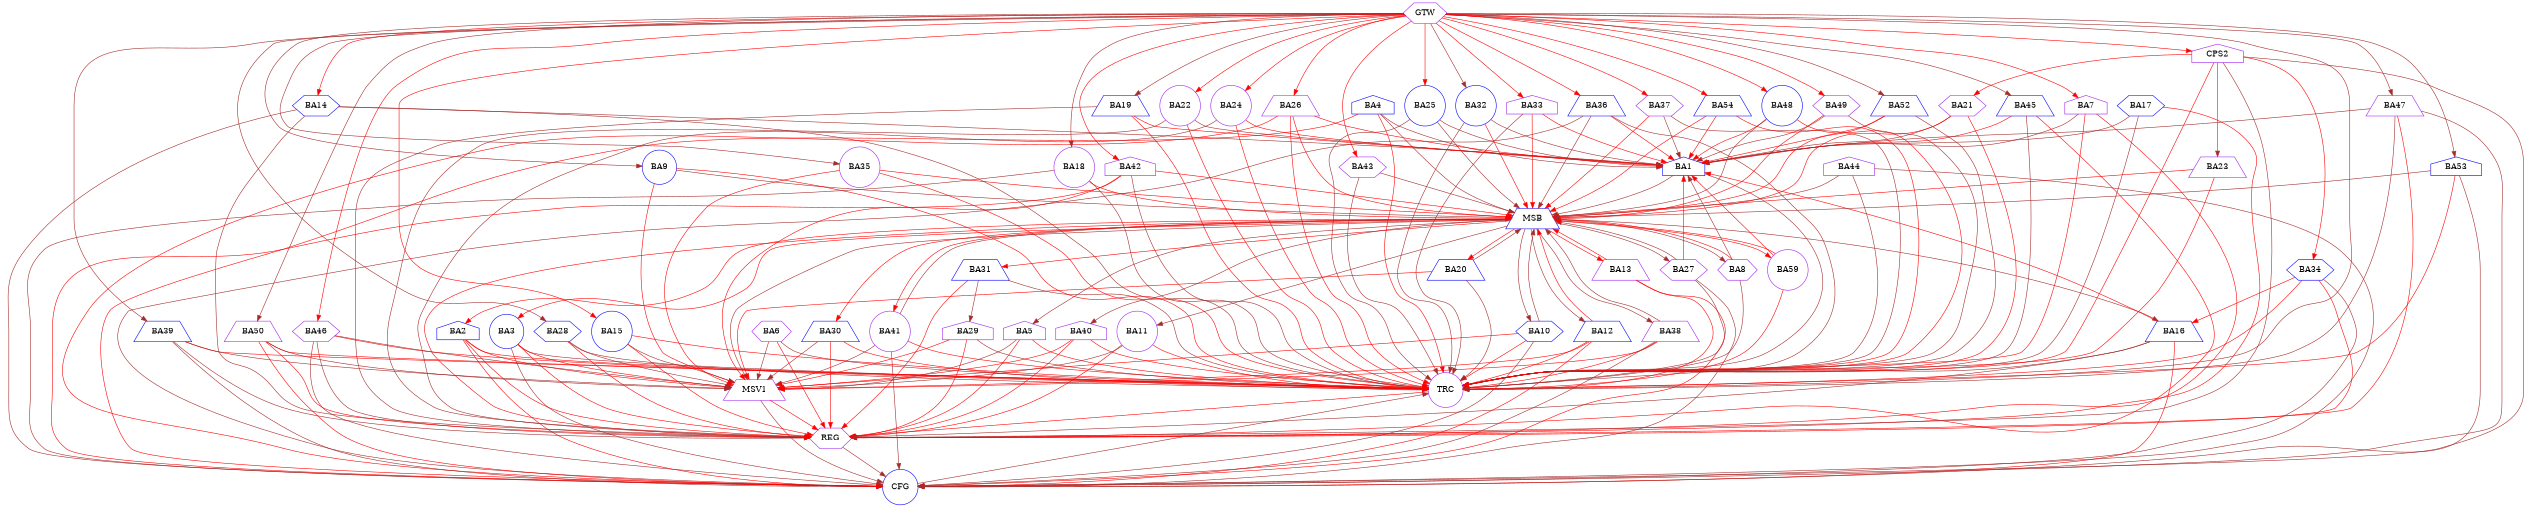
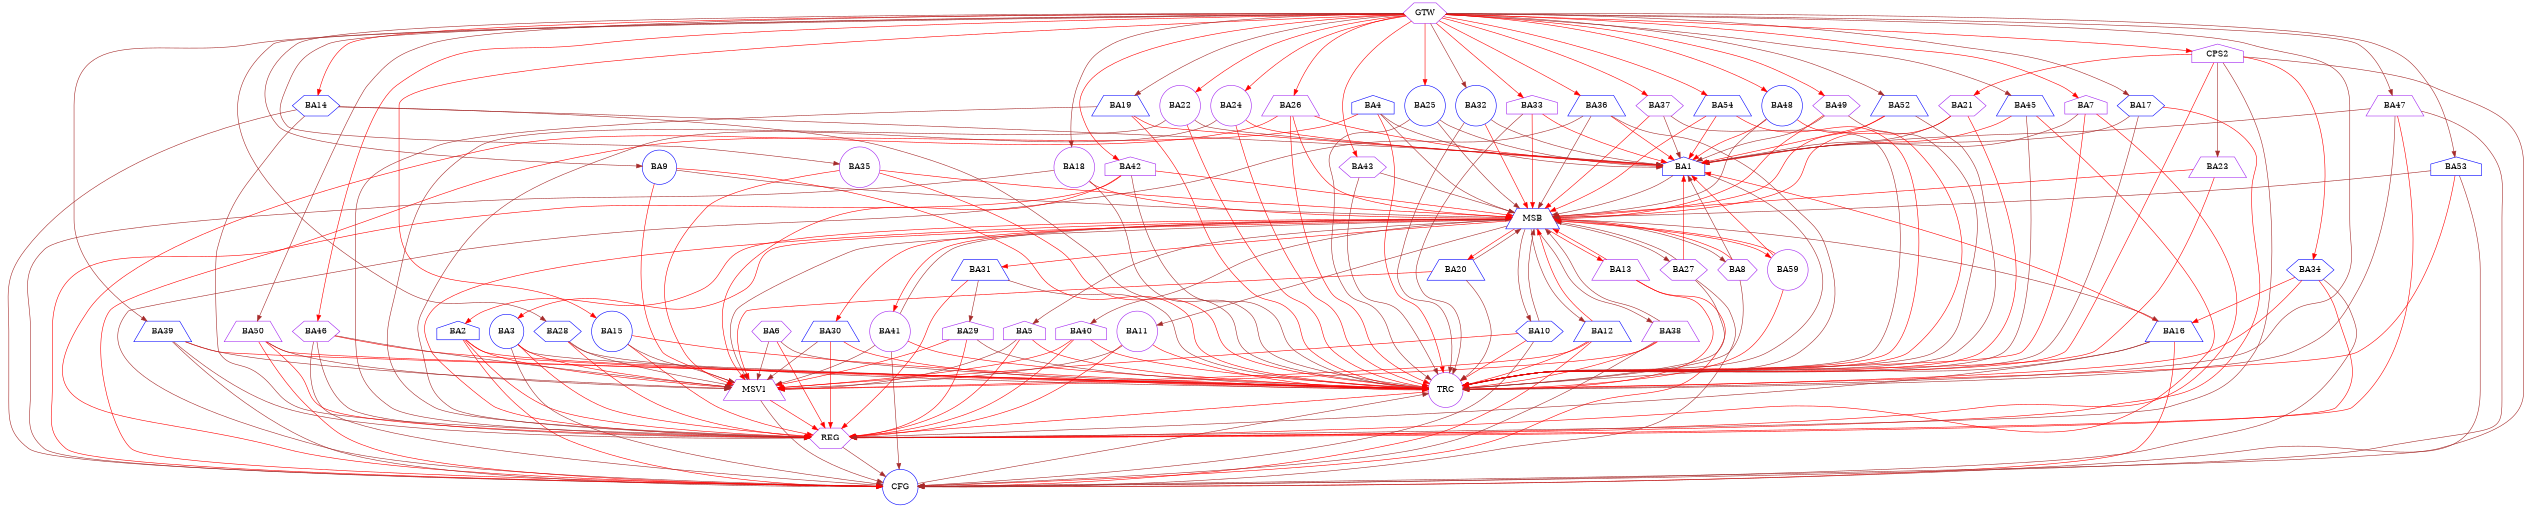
edge "GTW" -> "BA17": added
node "BA44": removed
